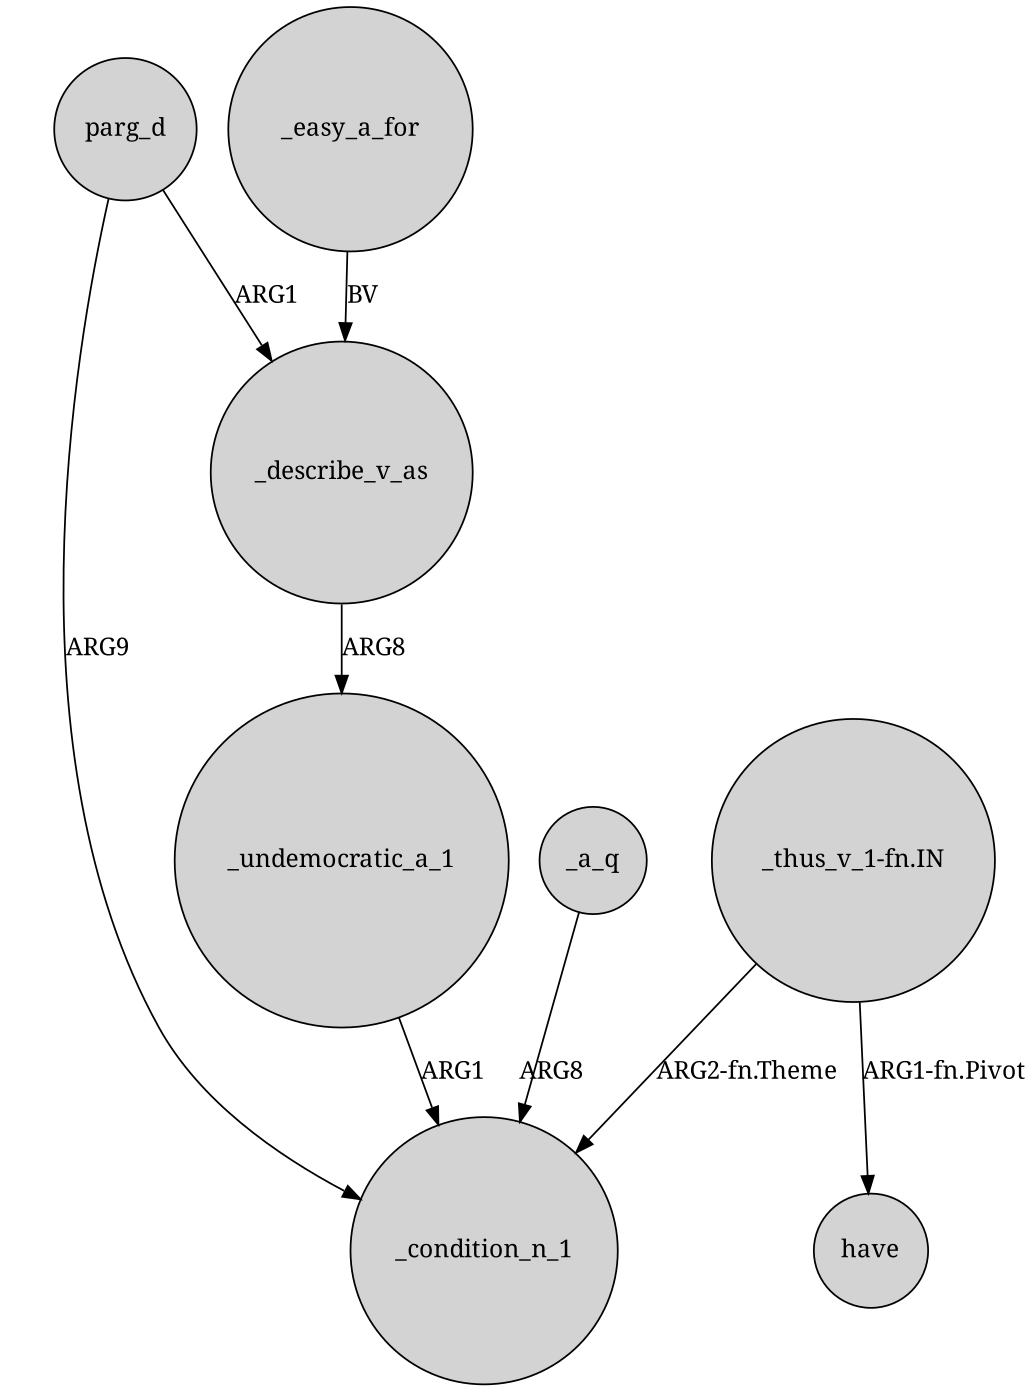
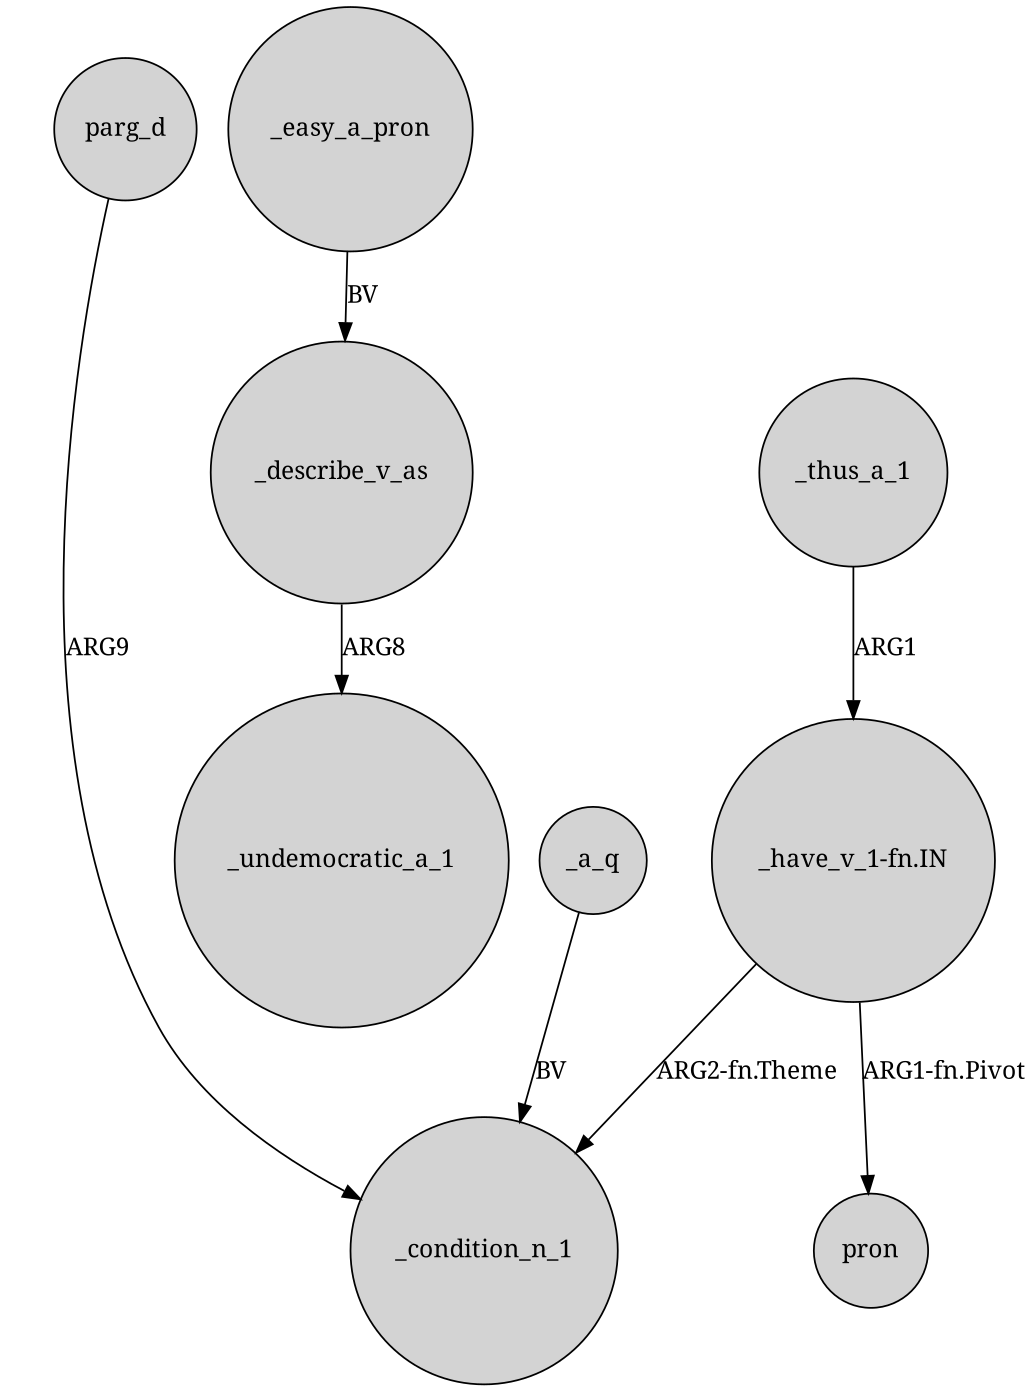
node "_easy_a_for": label "_easy_a_for" -> "_easy_a_pron"
edge "parg_d" -> "_describe_v_as": removed, label "ARG1"
node "_thus_a_1": added
node "_thus_v_1-fn.IN": label "_thus_v_1-fn.IN" -> "_have_v_1-fn.IN"
edge "_undemocratic_a_1" -> "_condition_n_1": removed, label "ARG1"
edge "_a_q" -> "_condition_n_1": label "ARG8" -> "BV"
node "have": label "have" -> "pron"
